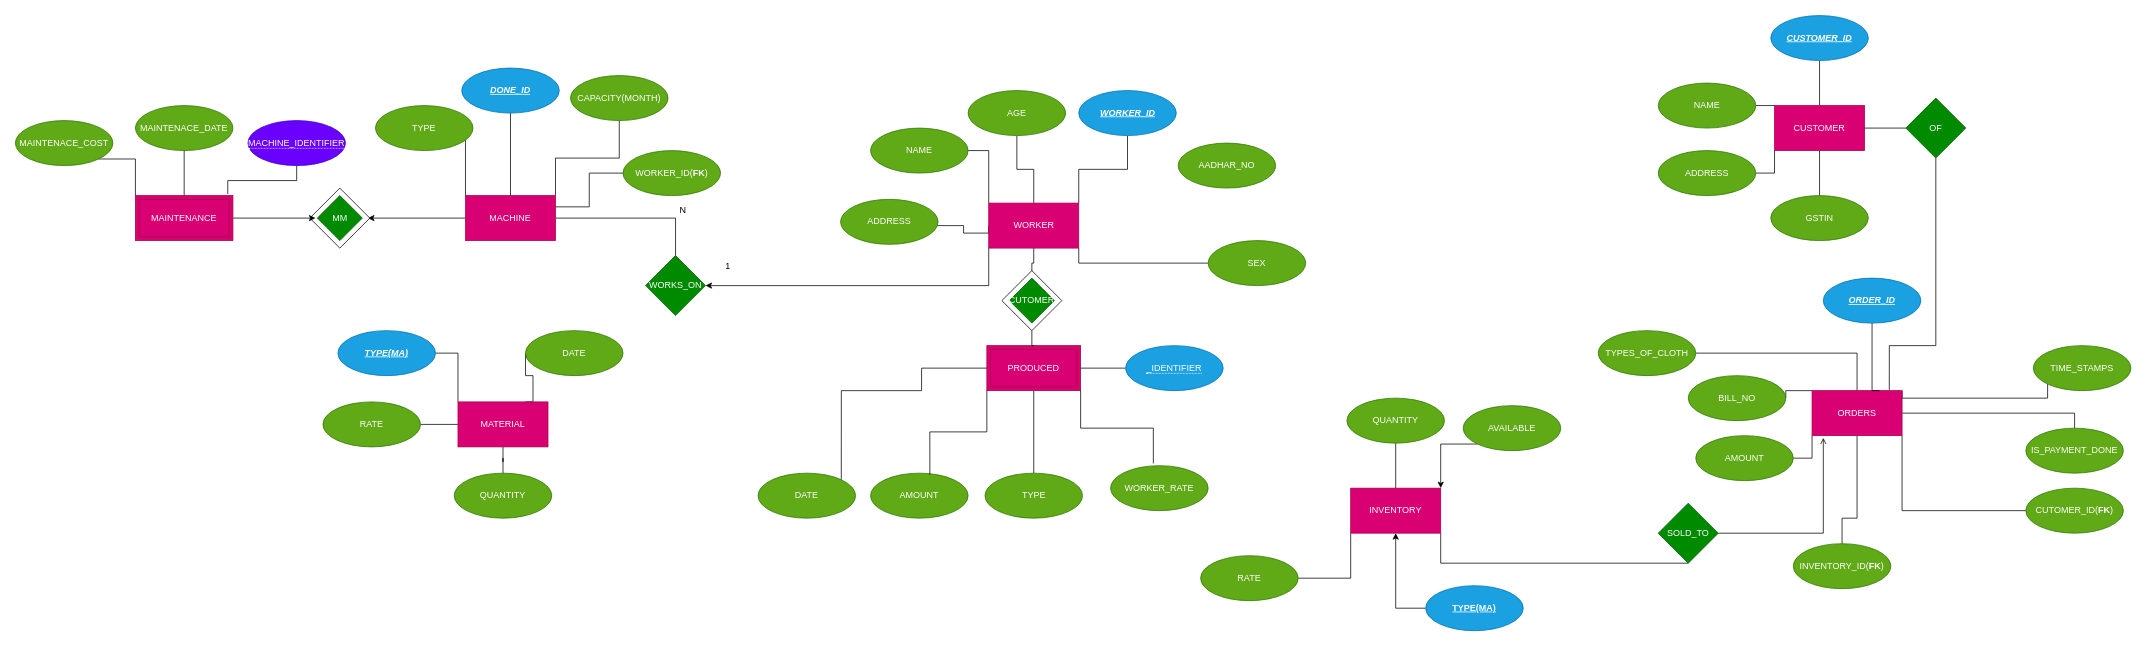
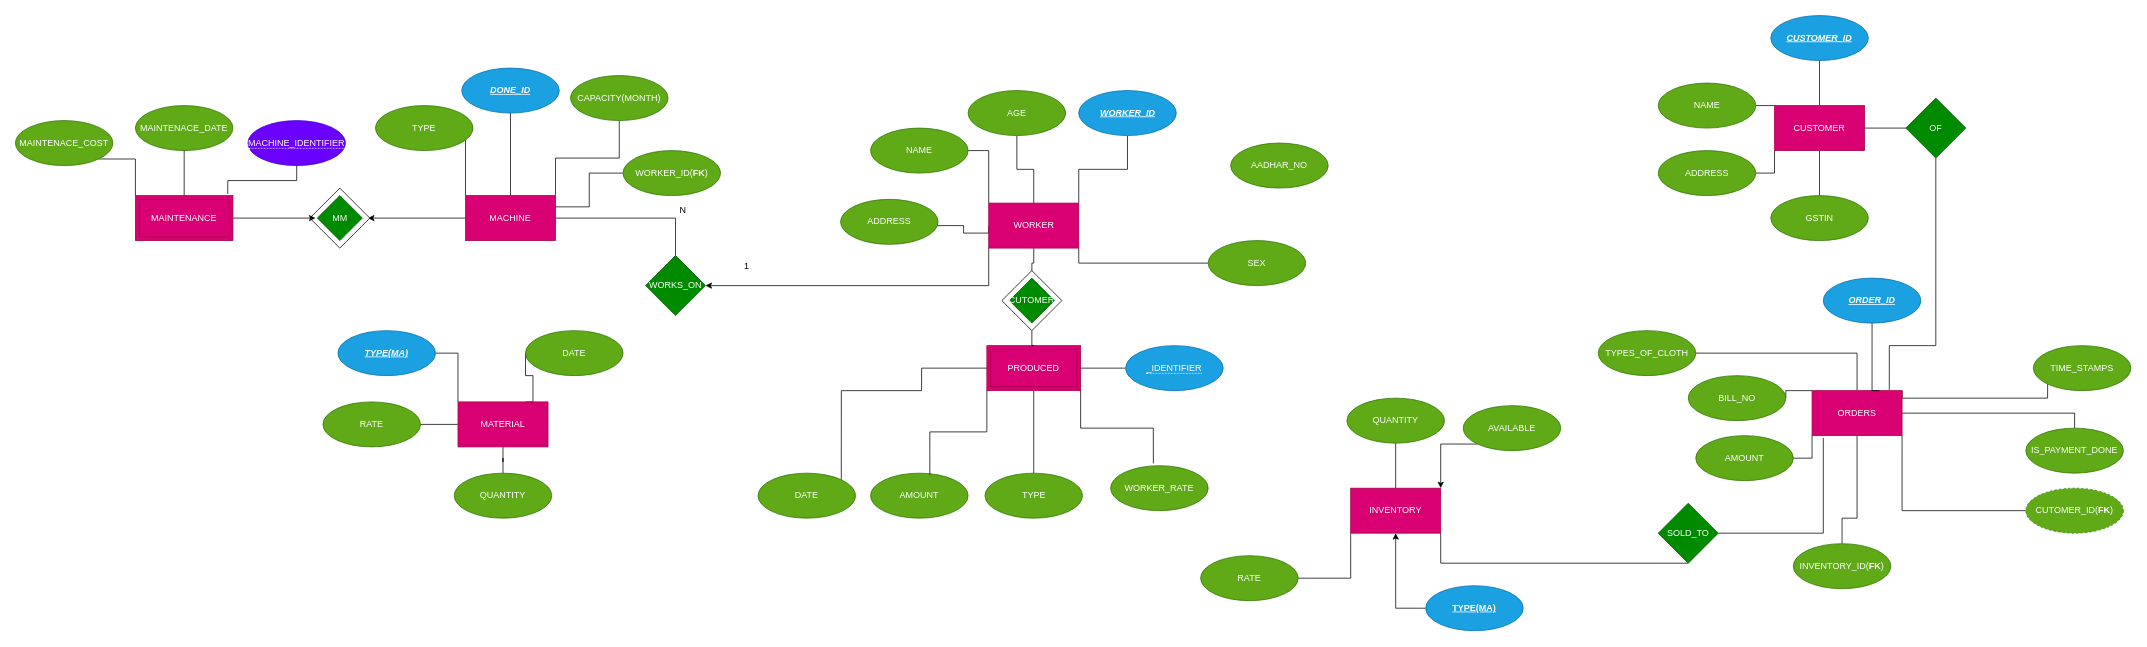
node "AADHAR_NO": moved (1227, 165) -> (1279, 165)
node "1": moved (728, 267) -> (747, 267)
edge "SOLD_TO" -> "ORDERS": arrowhead open -> none
node "CUTOMER_ID(FK)": style solid -> dashed
